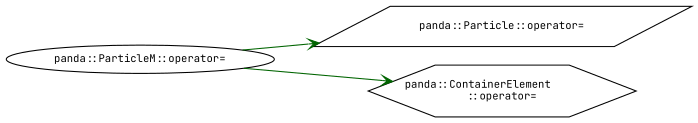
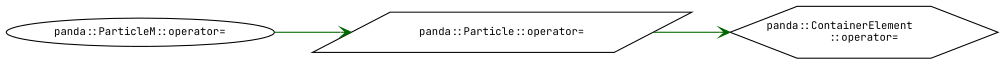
edge "panda::ParticleM::operator=" -> "panda::ContainerElement ::operator=": now "panda::Particle::operator=" -> "panda::ContainerElement ::operator="
